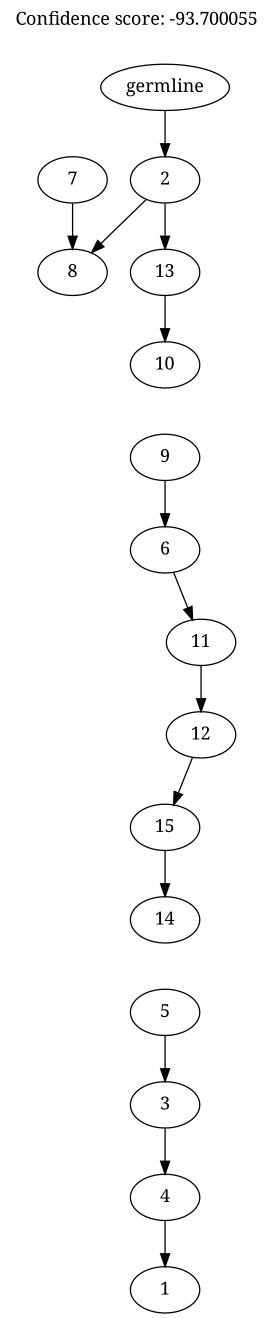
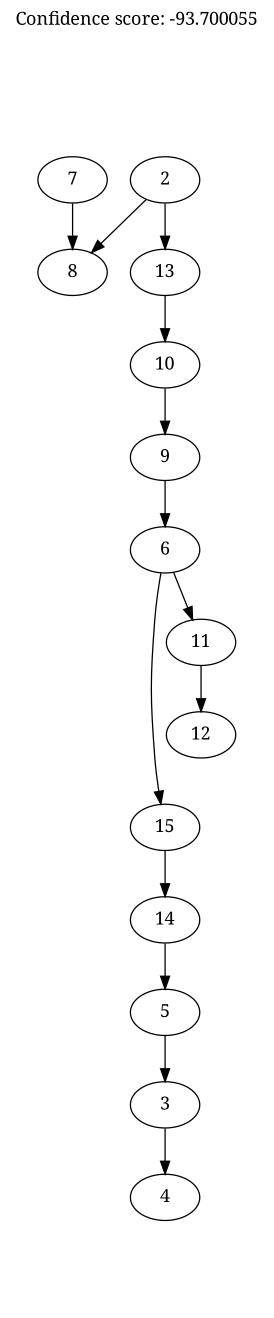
node "germline": removed
edge "10" -> "9": added
edge "12" -> "15": now "6" -> "15"
edge "14" -> "5": added
node "1": removed
